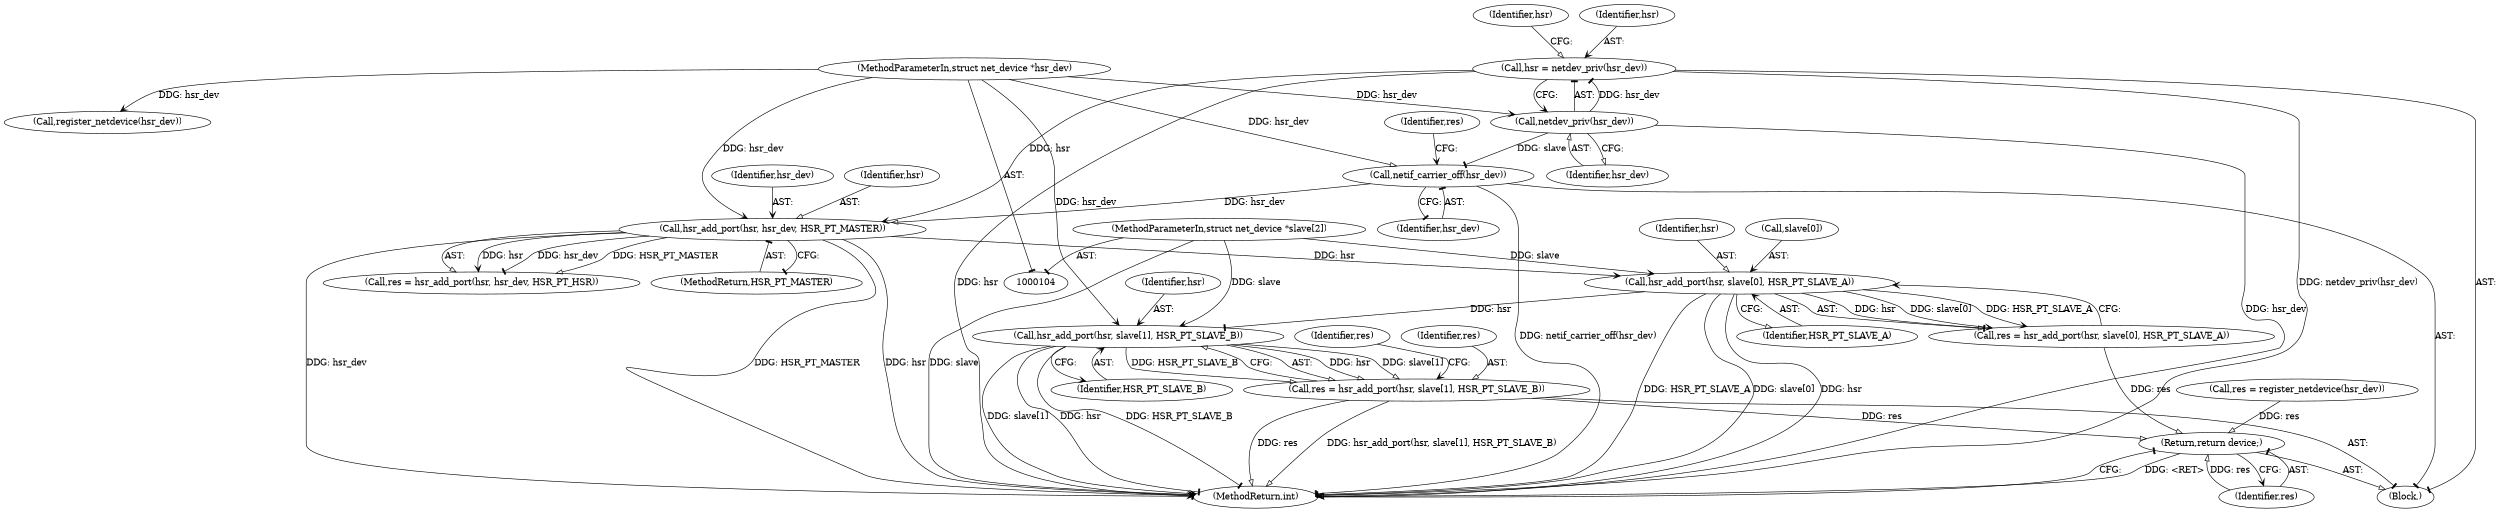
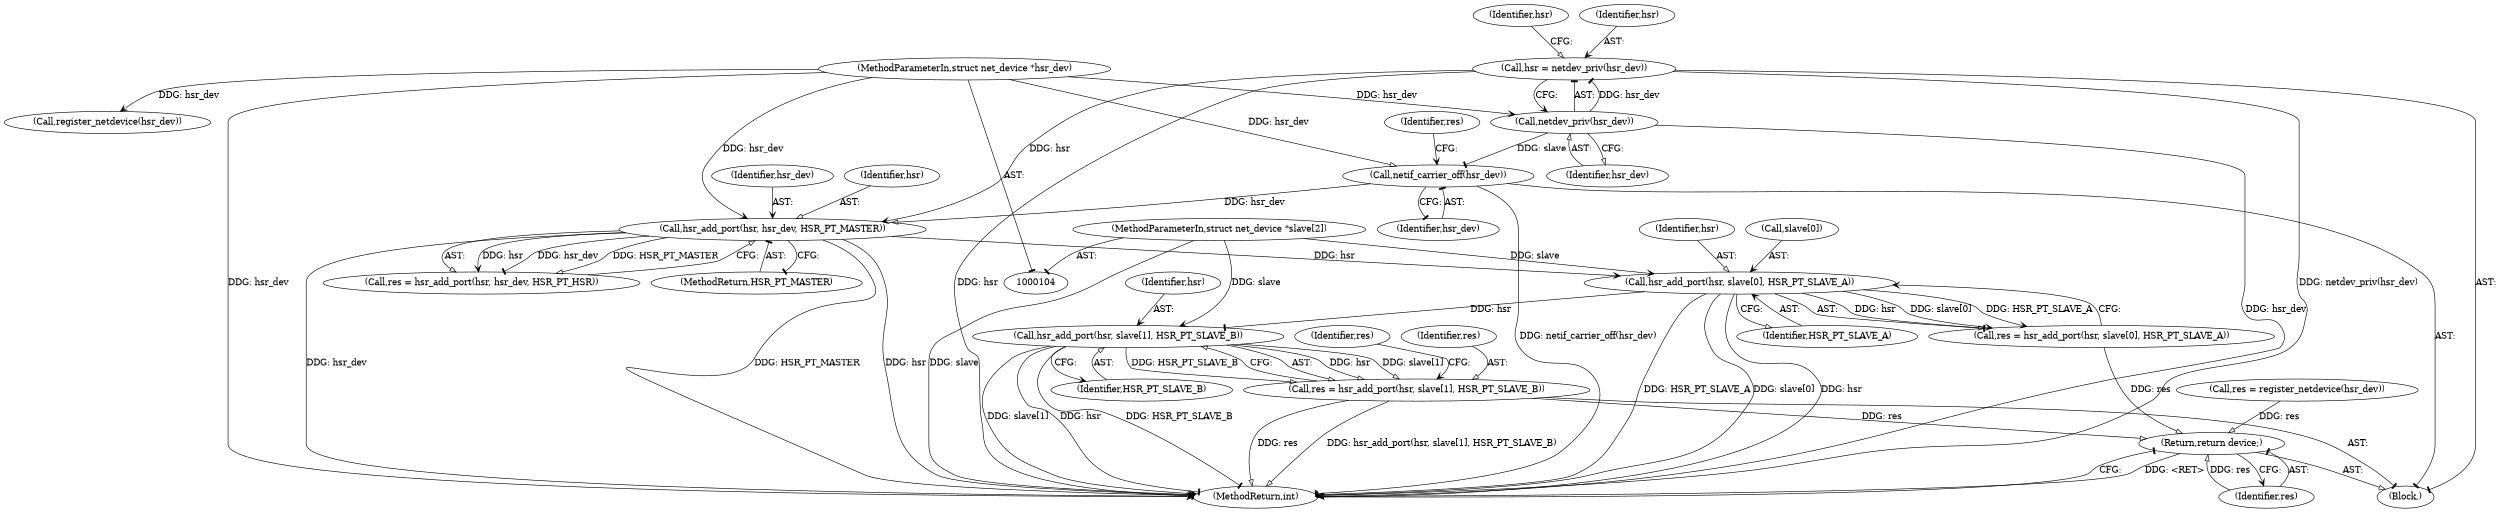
edge "(MethodParameterIn,struct net_device *hsr_dev)" -> "(Call,hsr_add_port(hsr, slave[1], HSR_PT_SLAVE_B))": now "(MethodParameterIn,struct net_device *hsr_dev)" -> "(MethodReturn,int)"
edge "(Call,res = hsr_add_port(hsr, hsr_dev, HSR_PT_HSR))" -> "(Call,hsr_add_port(hsr, hsr_dev, HSR_PT_MASTER))": added, label "CFG:"
edge "(Identifier,HSR_PT_SLAVE_B)" -> "(Call,hsr_add_port(hsr, slave[1], HSR_PT_SLAVE_B))": arrowhead vee -> onormal
